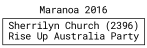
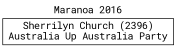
node "Sherrilyn Church (2396) Rise Up Australia Party": label "Sherrilyn Church (2396) Rise Up Australia Party" -> "Sherrilyn Church (2396) Australia Up Australia Party"
